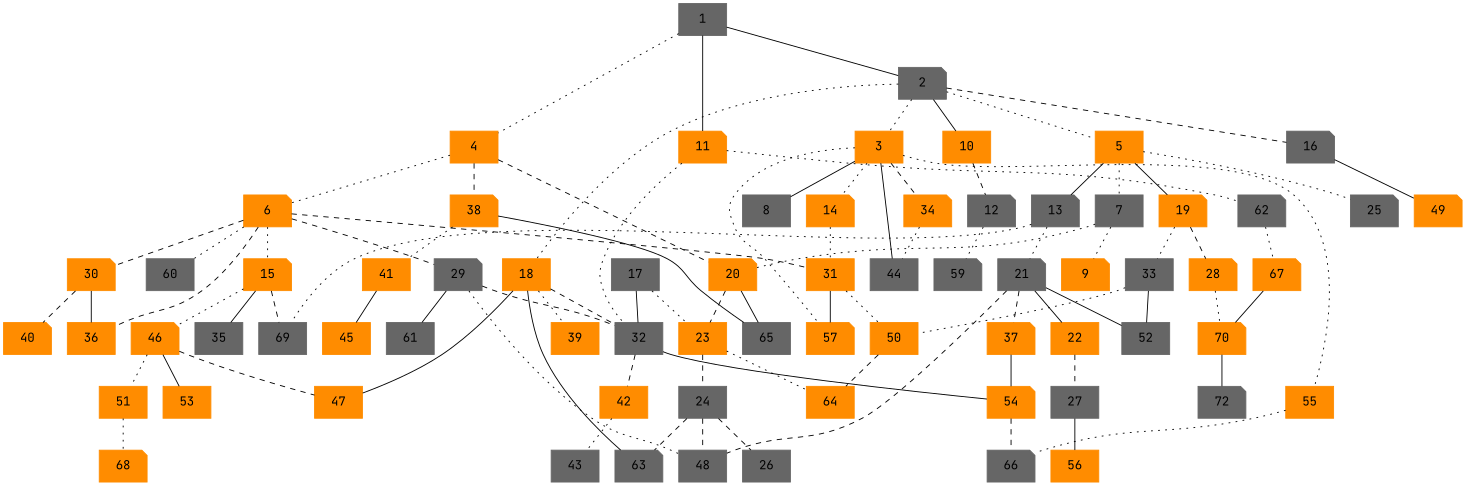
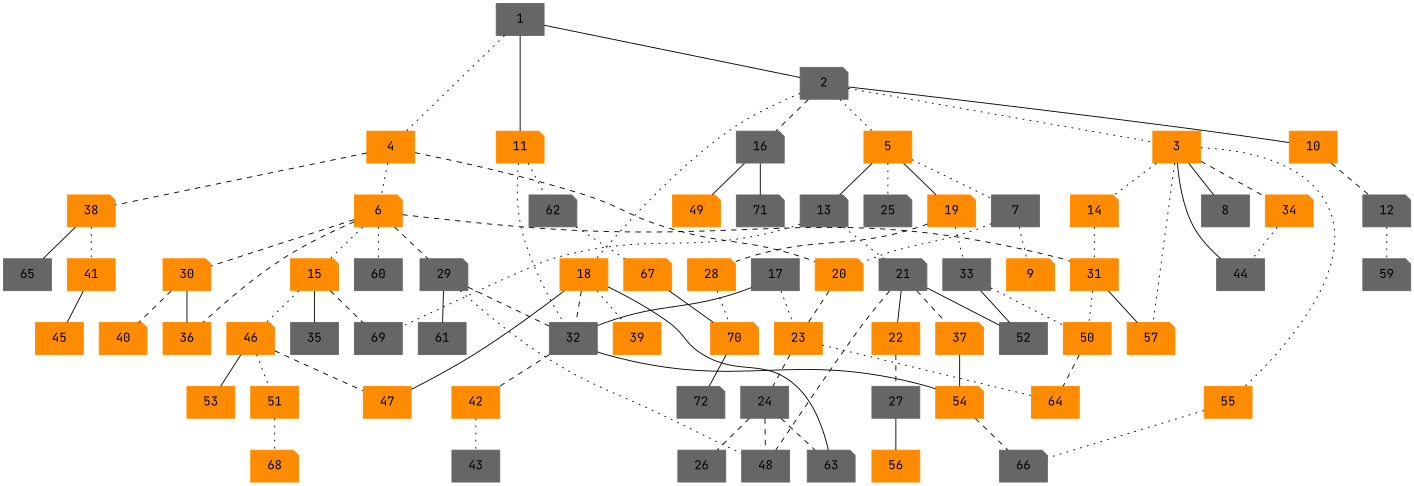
node "71": added
edge "20" -- "65": removed
